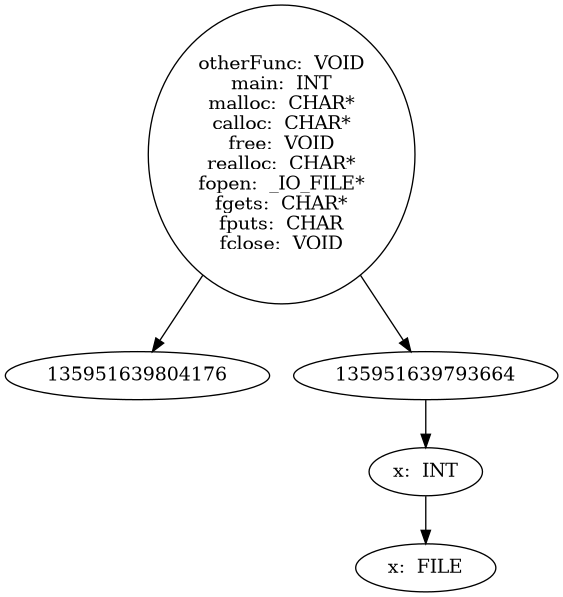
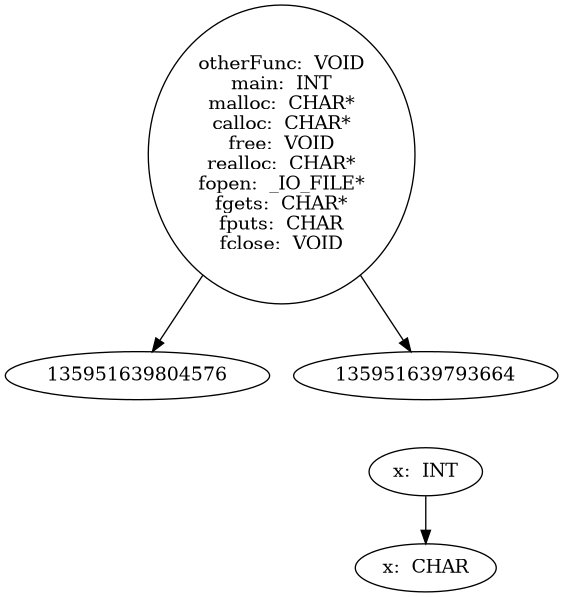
node "135951639804176": label "135951639804176" -> "135951639804576"
edge "135951639793664" -> "x:  INT": removed
node "x:  FILE": label "x:  FILE" -> "x:  CHAR"
